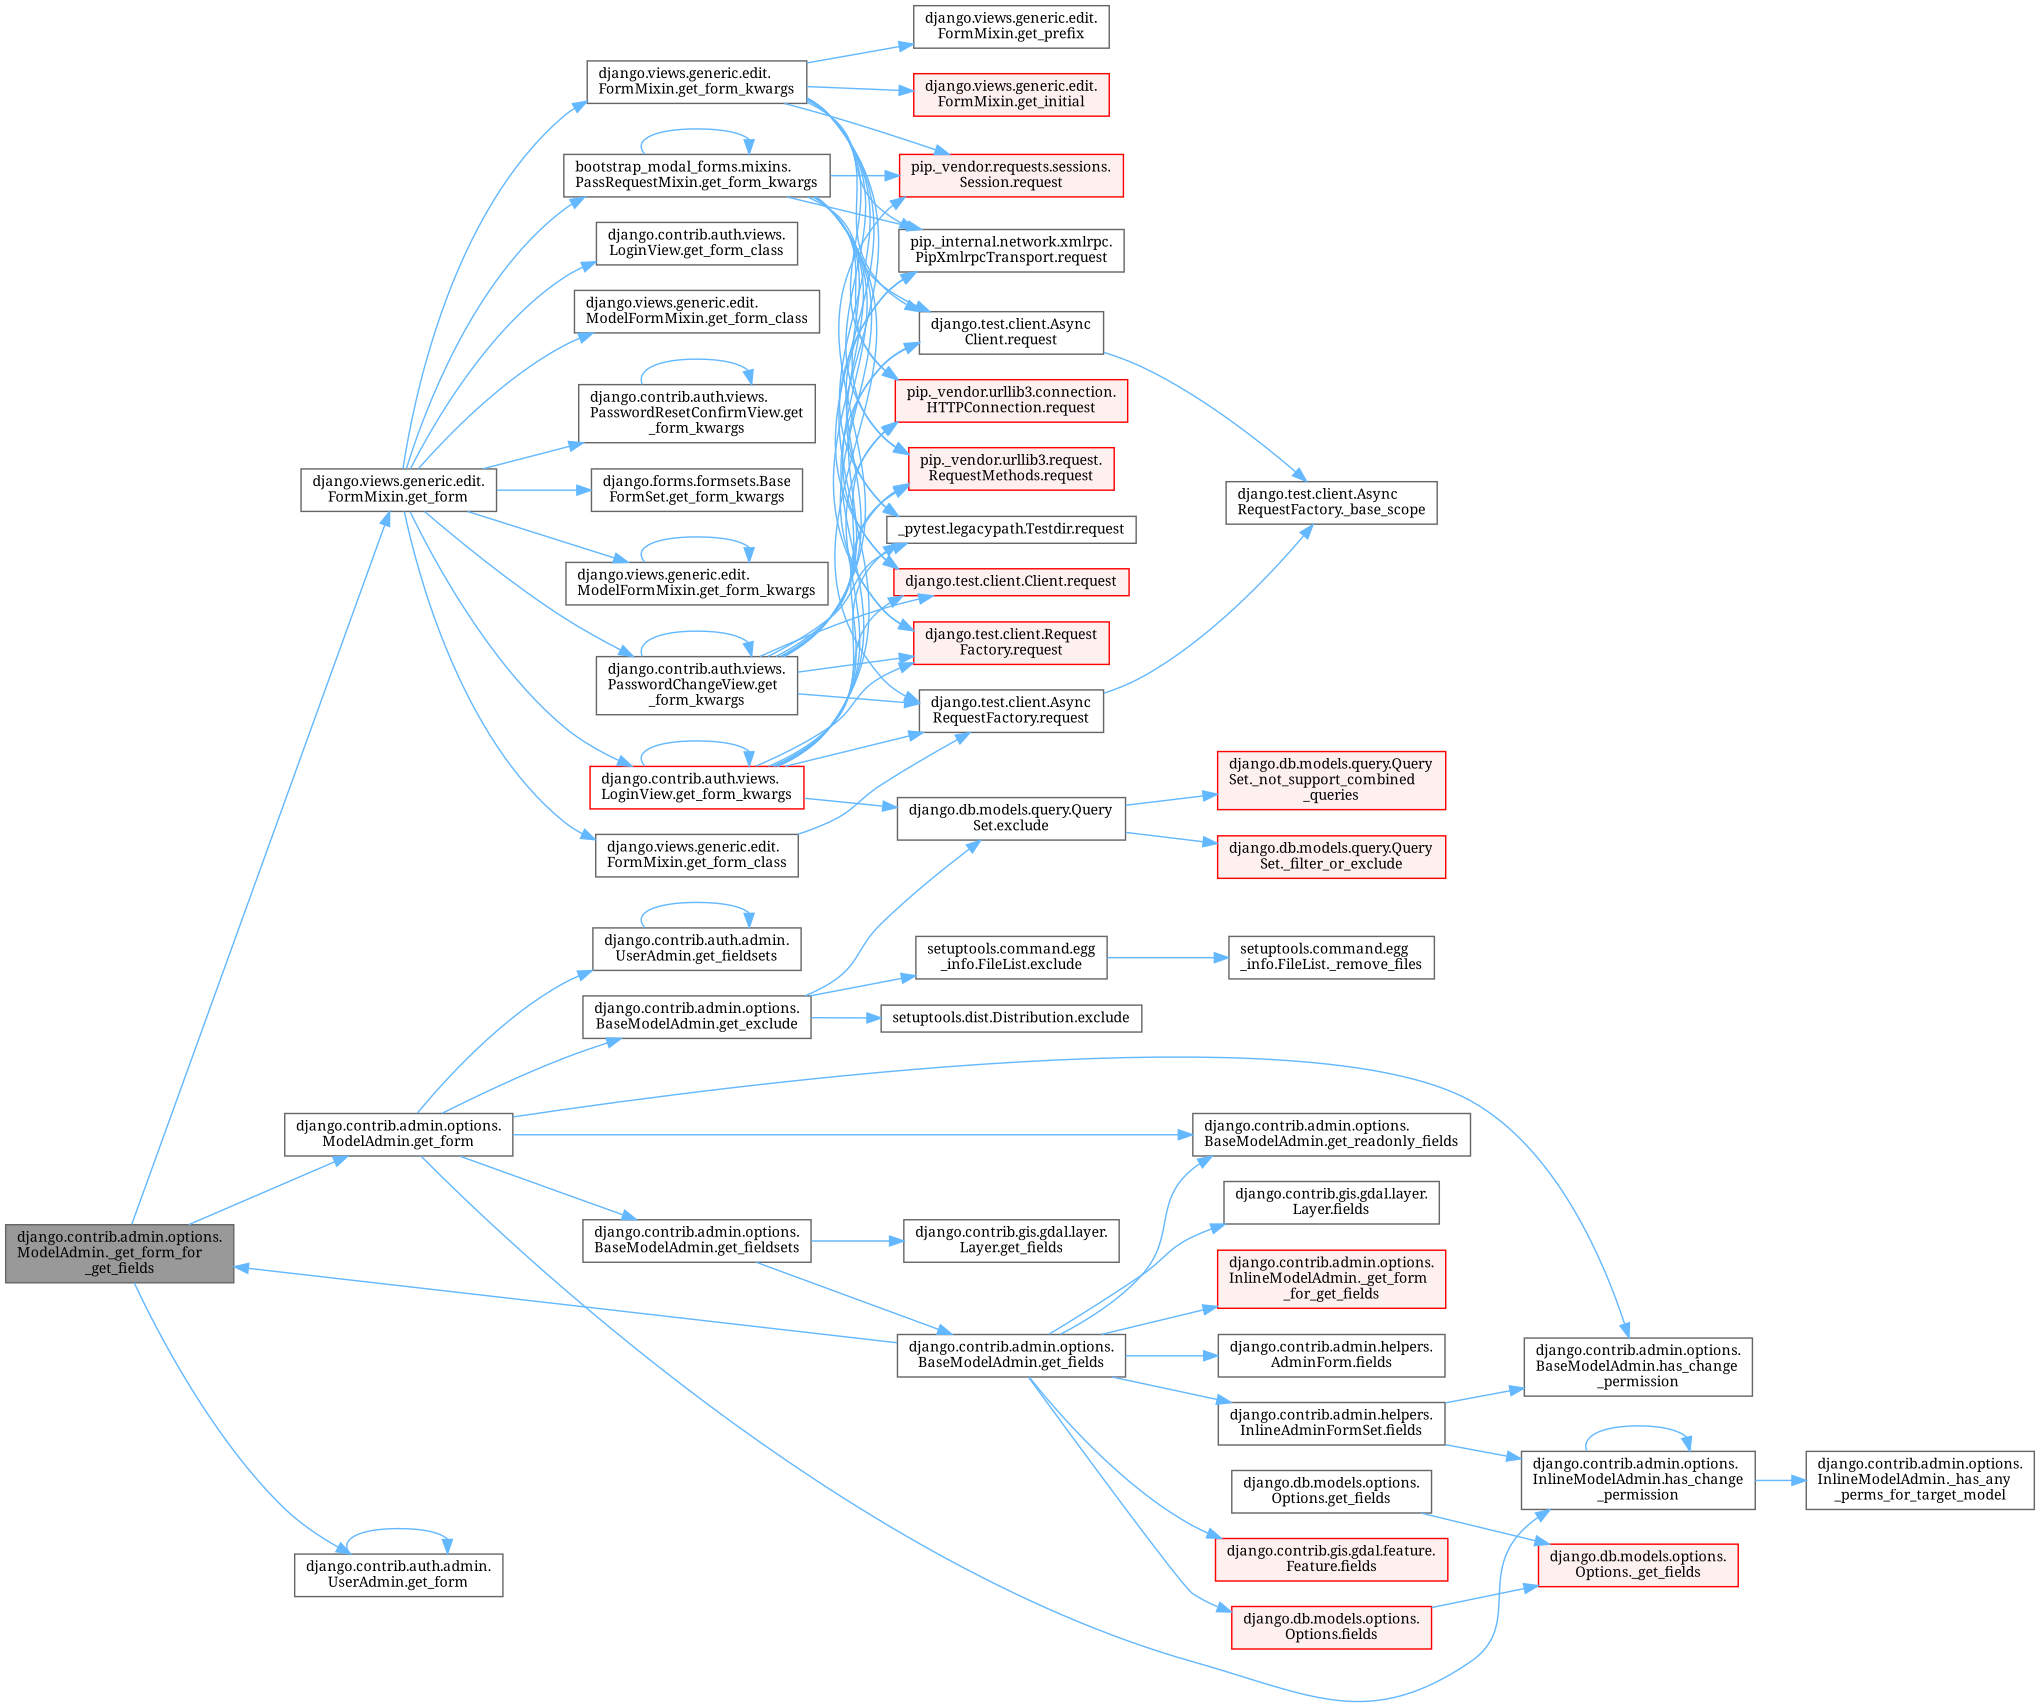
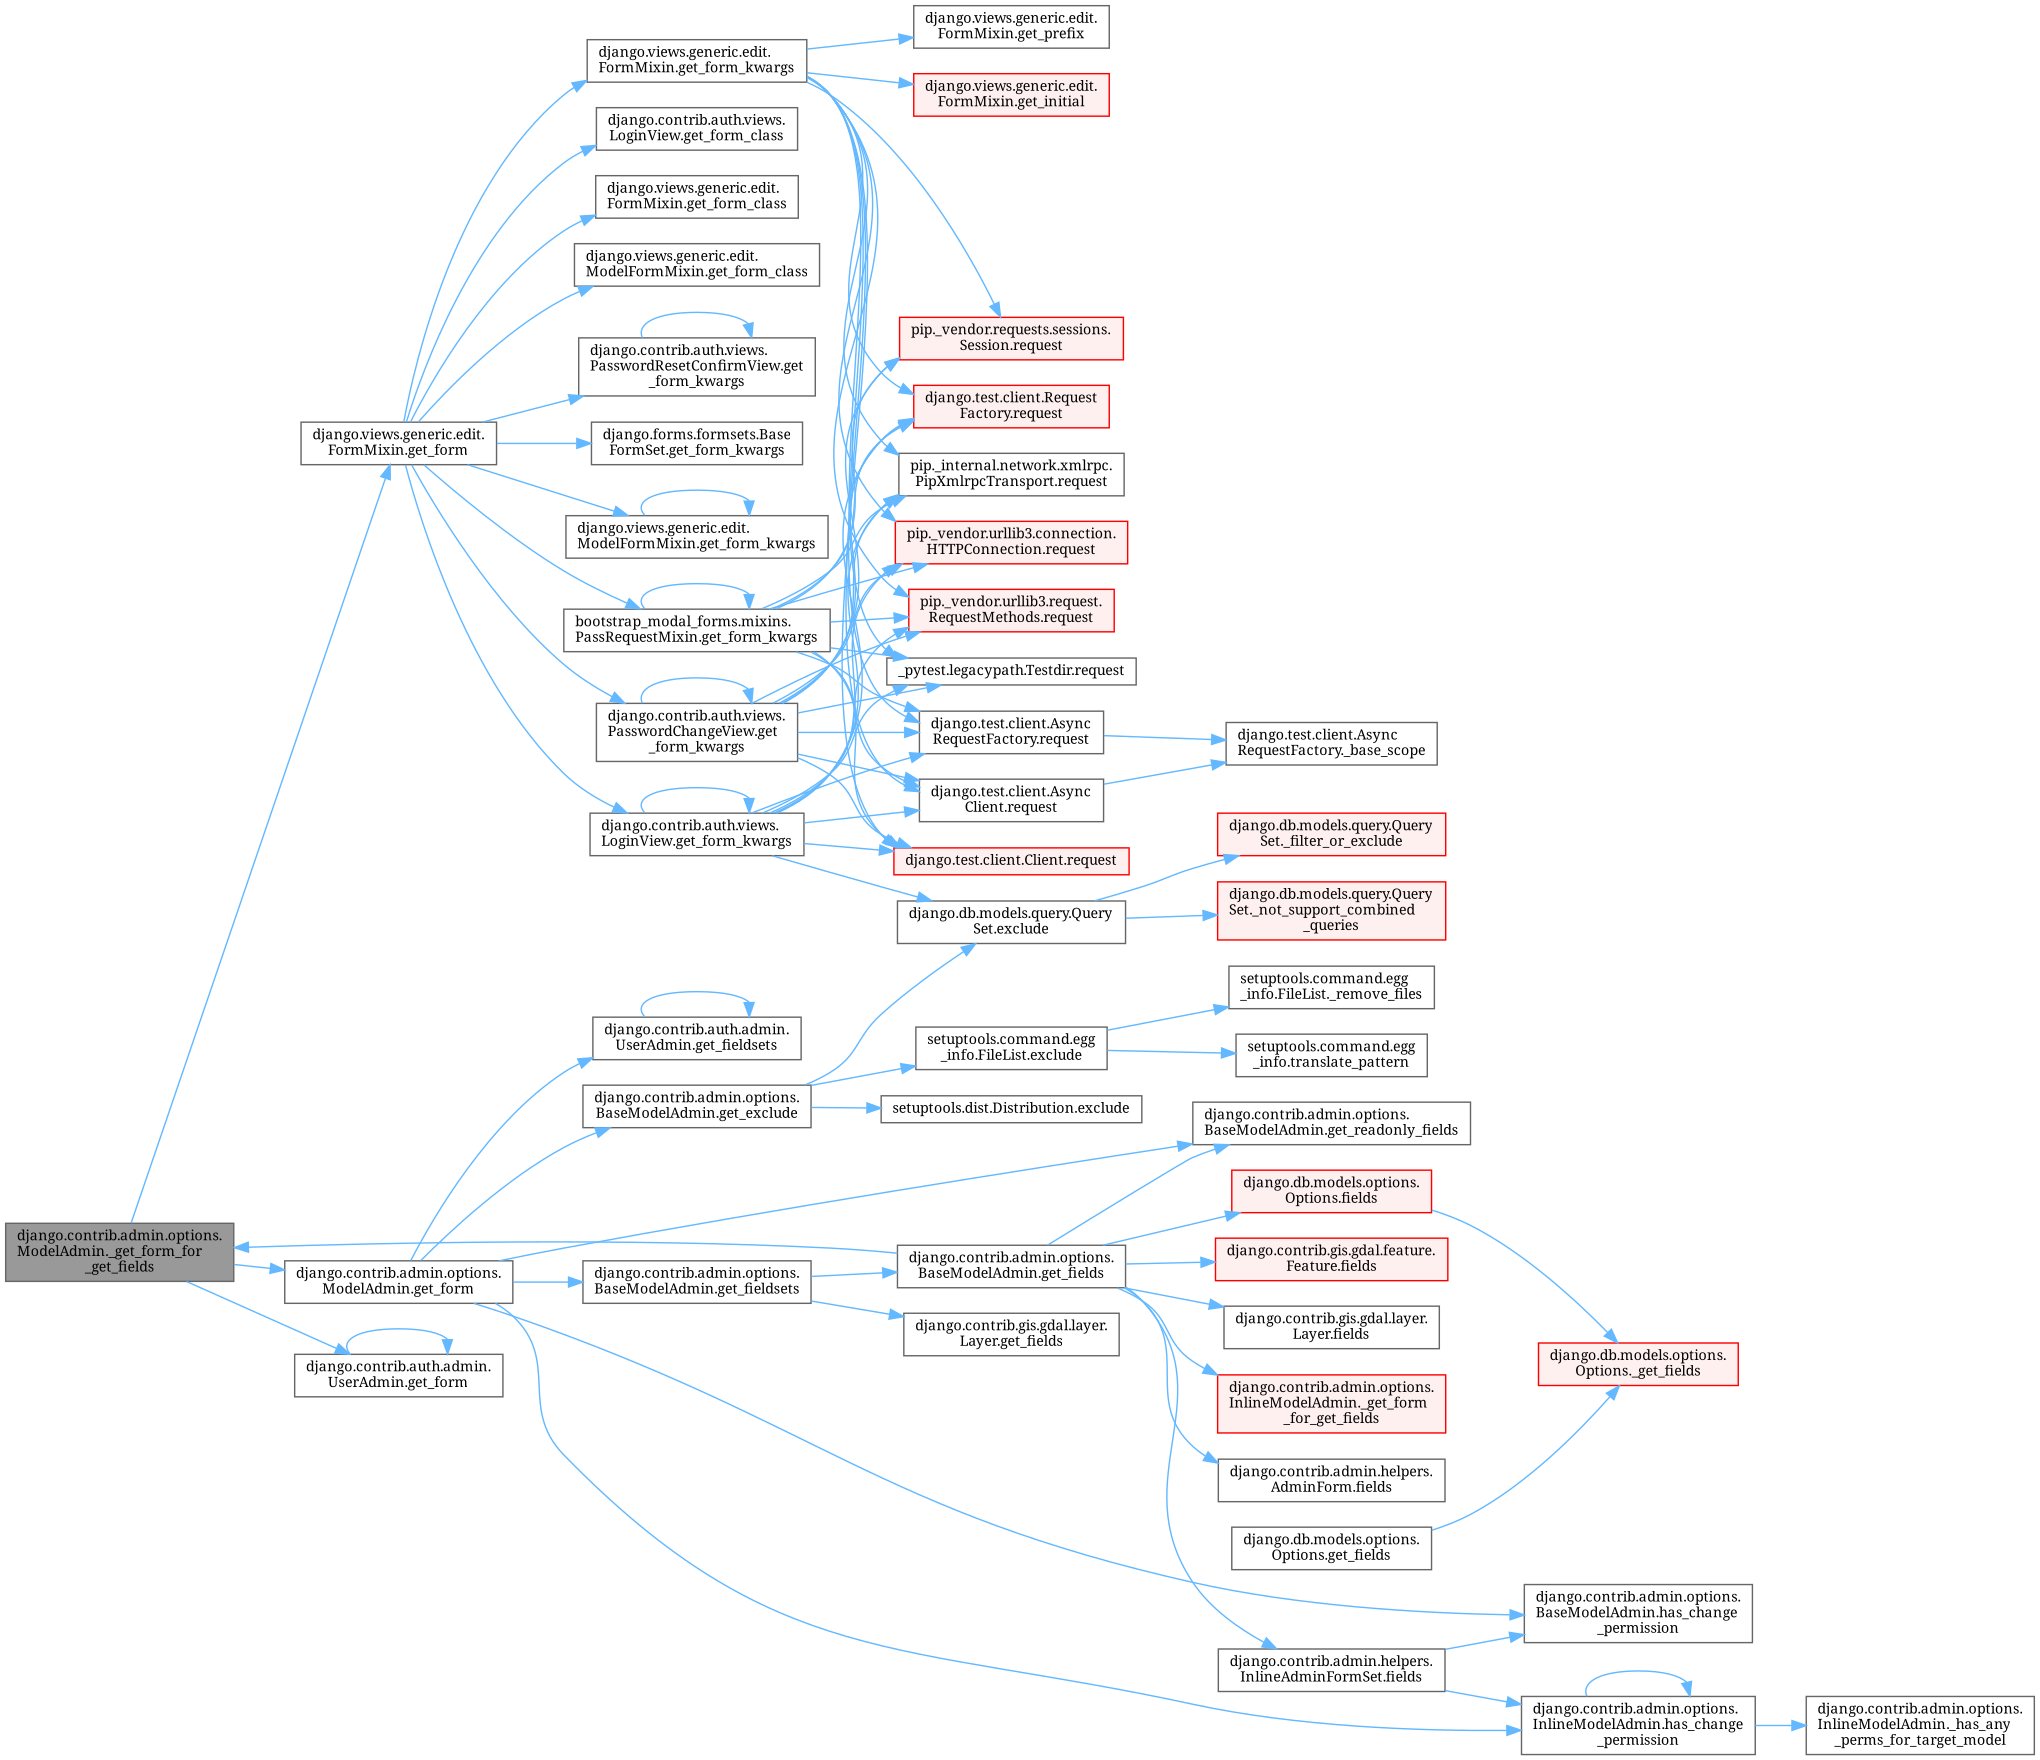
edge "django.views.generic.edit. FormMixin.get_form_class" -> "django.test.client.Async RequestFactory.request": now "django.views.generic.edit. FormMixin.get_form_kwargs" -> "django.test.client.Async RequestFactory.request"
node "django.contrib.auth.views. LoginView.get_form_kwargs": color red -> grey40
node "setuptools.command.egg _info.translate_pattern": added
